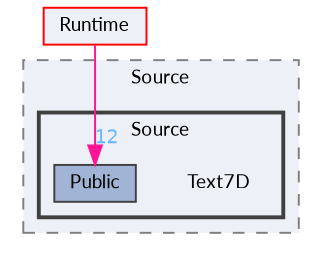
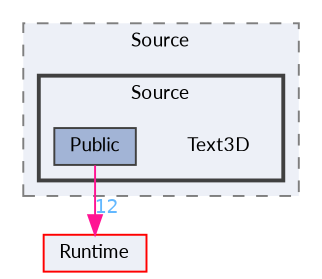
edge "Runtime" -> "Public": reversed
node "Text7D": label "Text7D" -> "Text3D"
